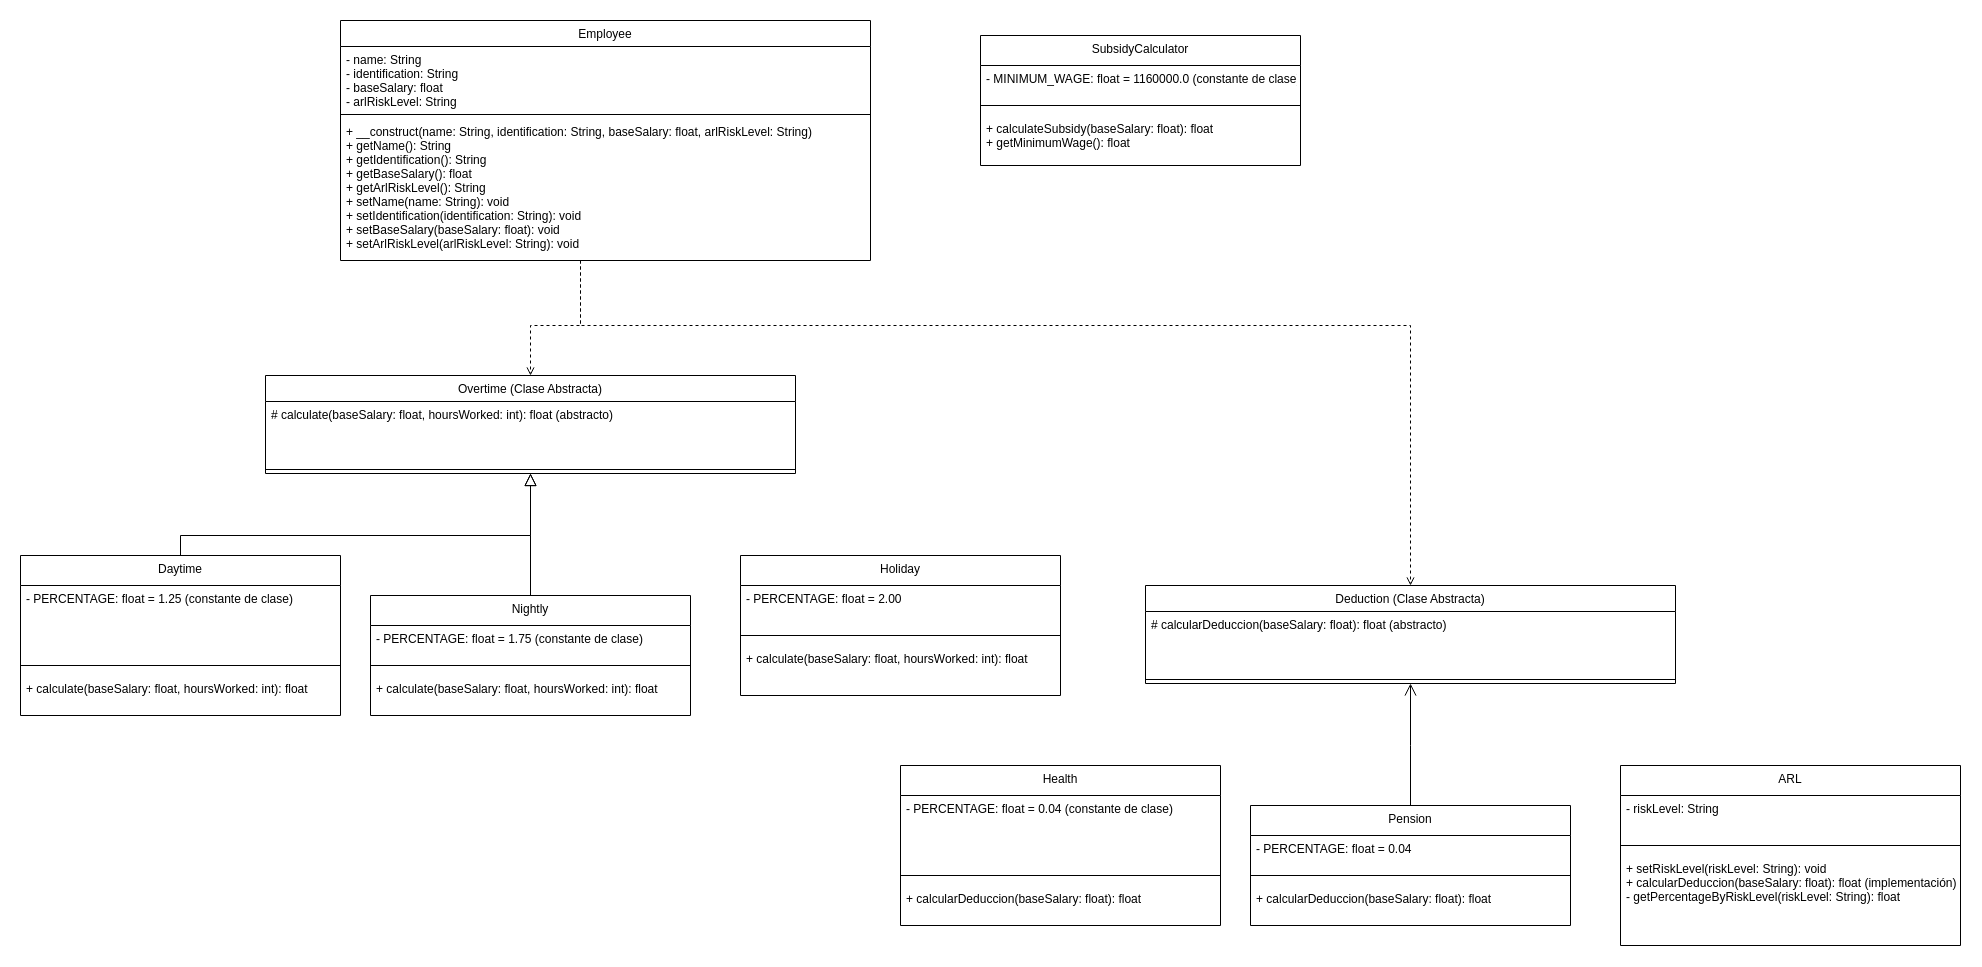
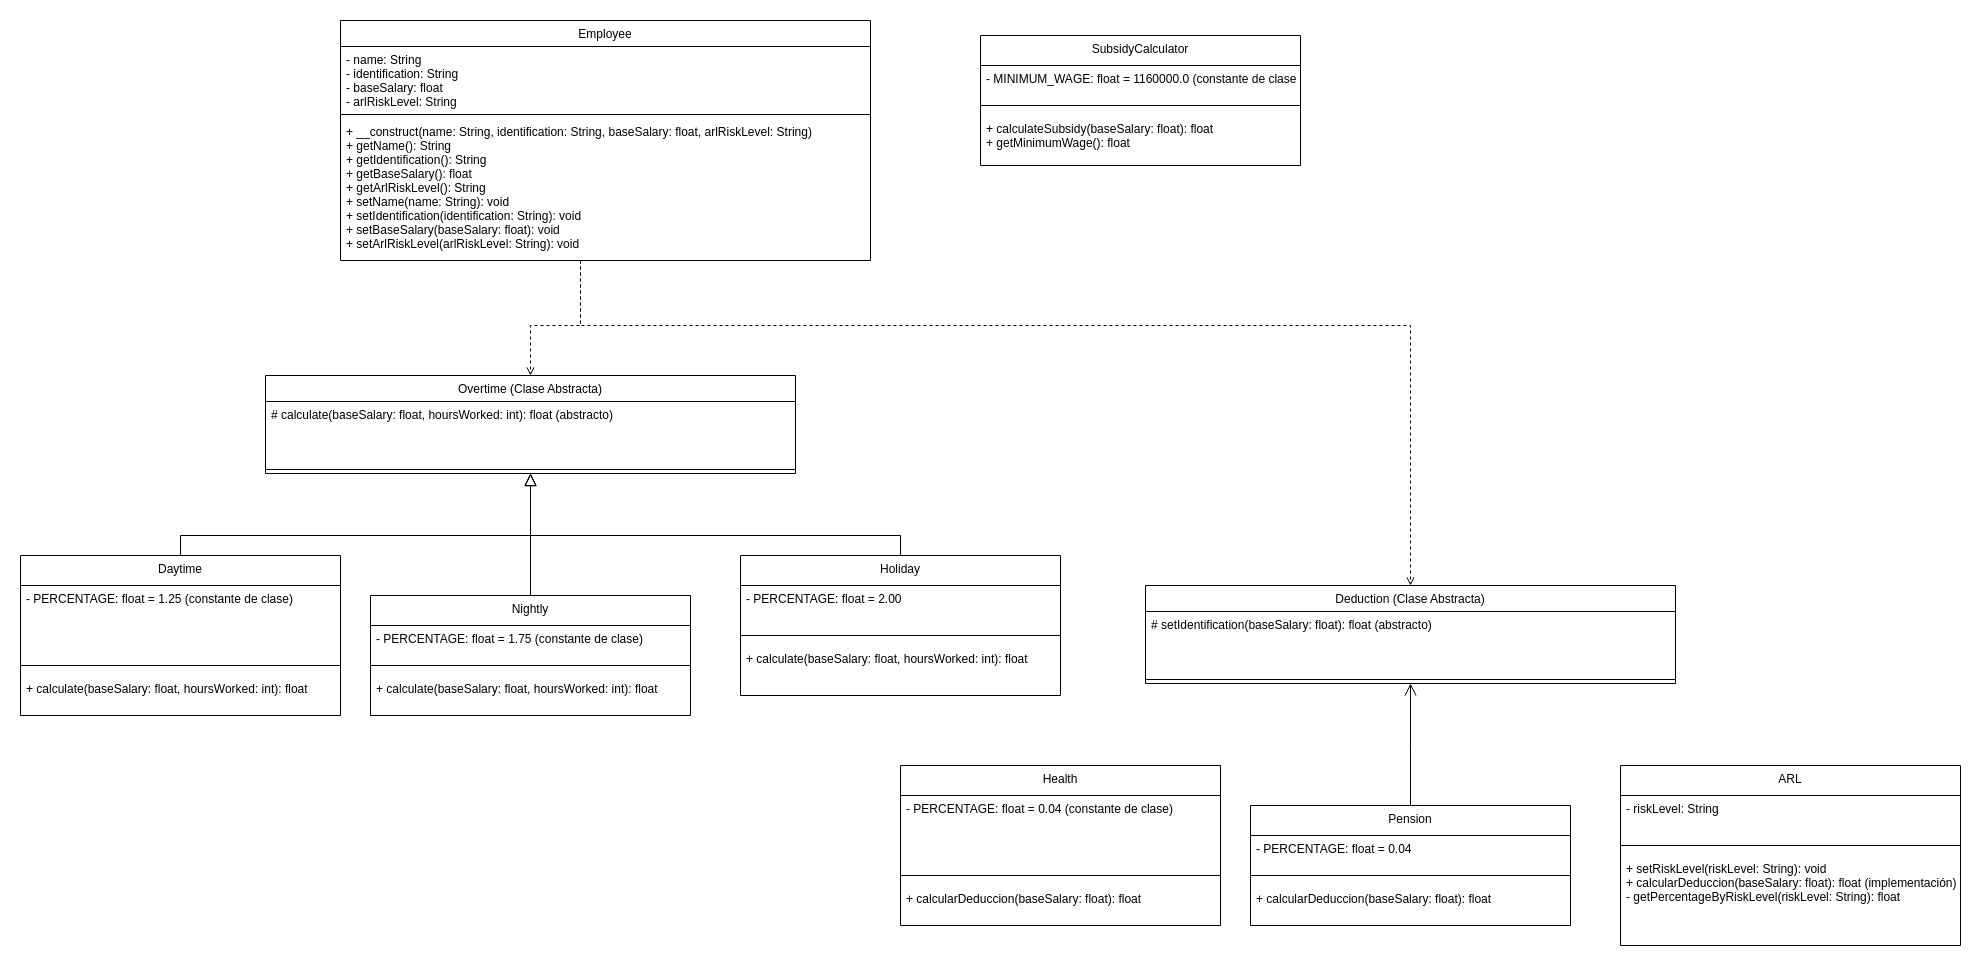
edge "Holiday" -> "Overtime (Clase Abstracta)": added
node "# calcularDeduccion(baseSalary: float): float (abstracto)": label "# calcularDeduccion(baseSalary: float): float (abstracto)" -> "# setIdentification(baseSalary: float): float (abstracto)"
